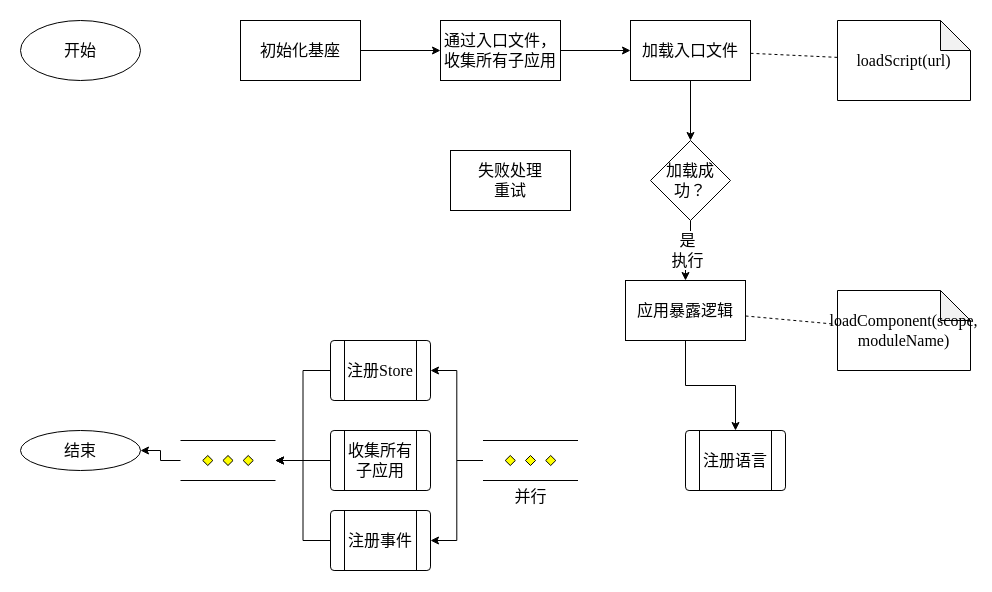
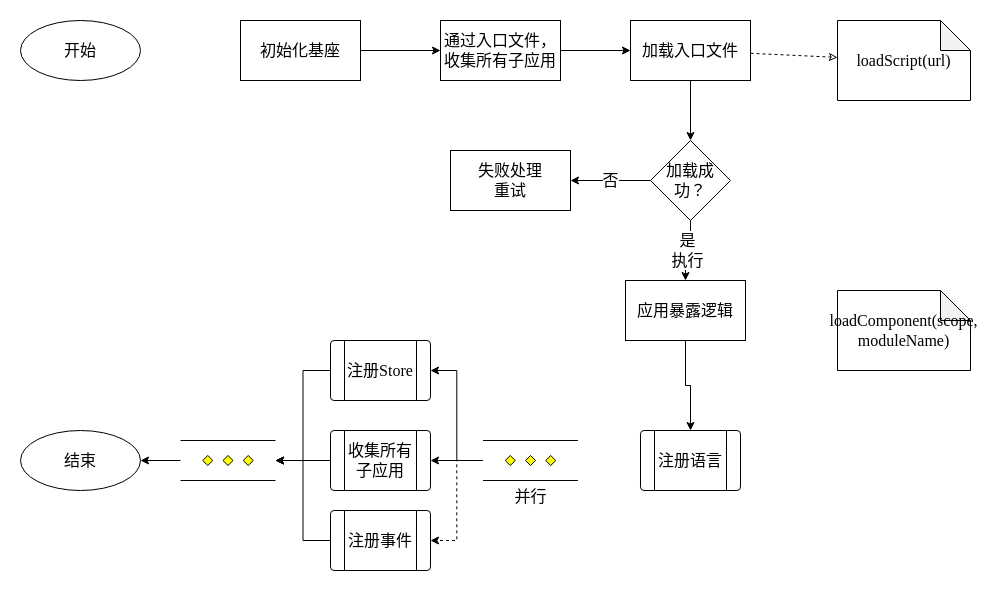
edge "加载入口文件" -- "loadScript(url)": arrowhead none -> classic
edge "加载成功？" -> "失败处理重试": added, label "否"
edge "应用暴露逻辑" -- "loadComponent(scope, moduleName)": removed
node "结束": size 120x40 -> 120x60
edge "并行" -> "收集所有子应用": added
node "注册语言": moved (736, 461) -> (691, 461)
edge "并行" -> "注册事件": style solid -> dashed
